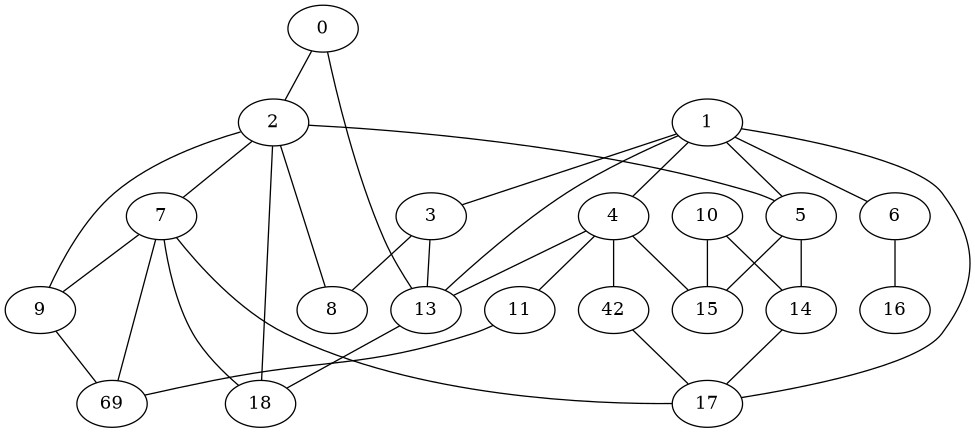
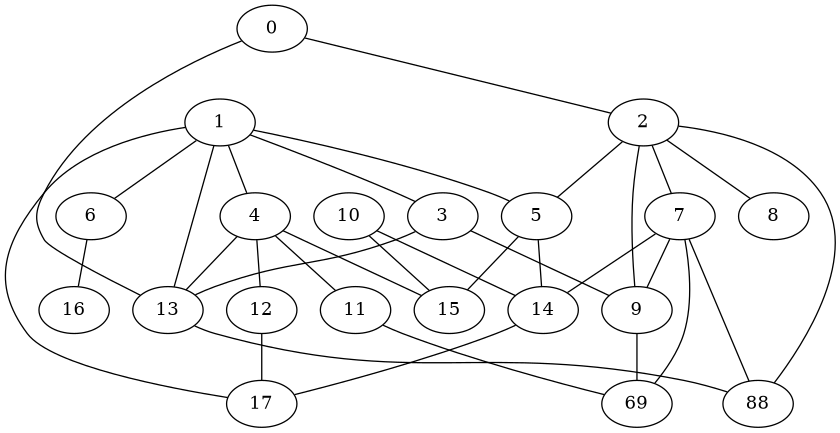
edge "3" -- "8": now "3" -- "9"
node "42": label "42" -> "12"
edge "7" -- "17": now "7" -- "14"
node "18": label "18" -> "88"
